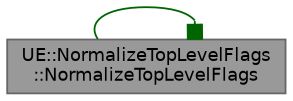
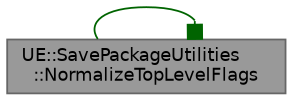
node "UE::NormalizeTopLevelFlags ::NormalizeTopLevelFlags": label "UE::NormalizeTopLevelFlags ::NormalizeTopLevelFlags" -> "UE::SavePackageUtilities ::NormalizeTopLevelFlags"
